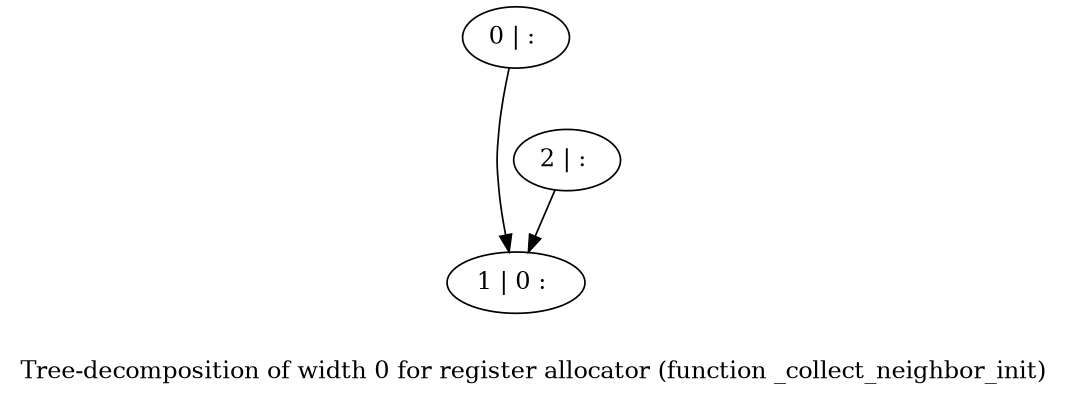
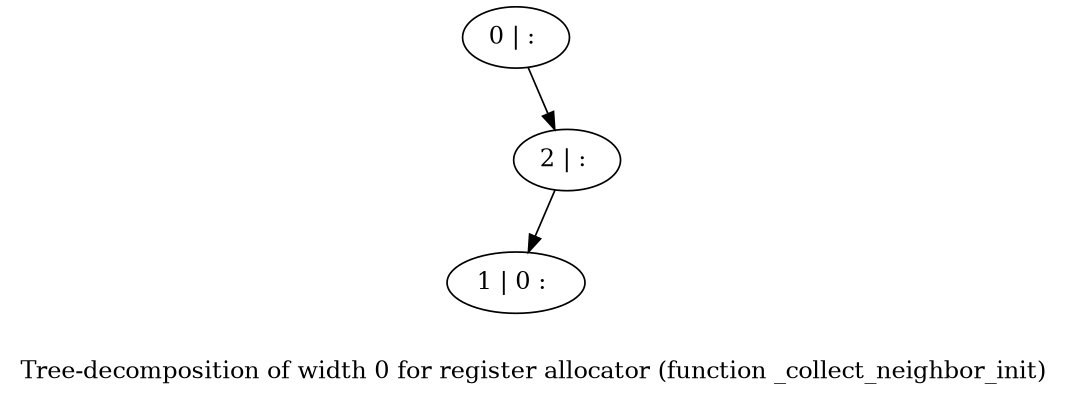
edge "0 | :" -> "1 | 0 :": now "0 | :" -> "2 | :"
